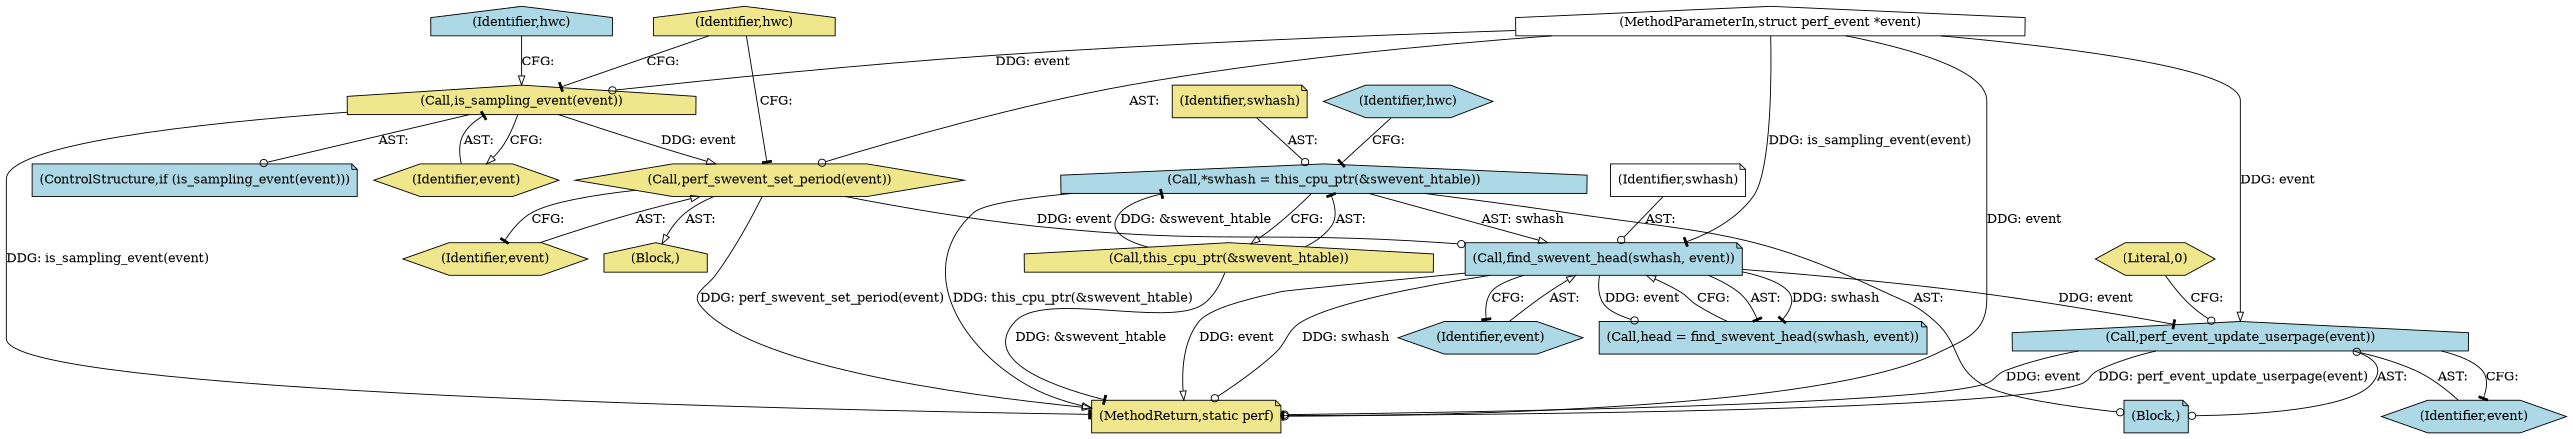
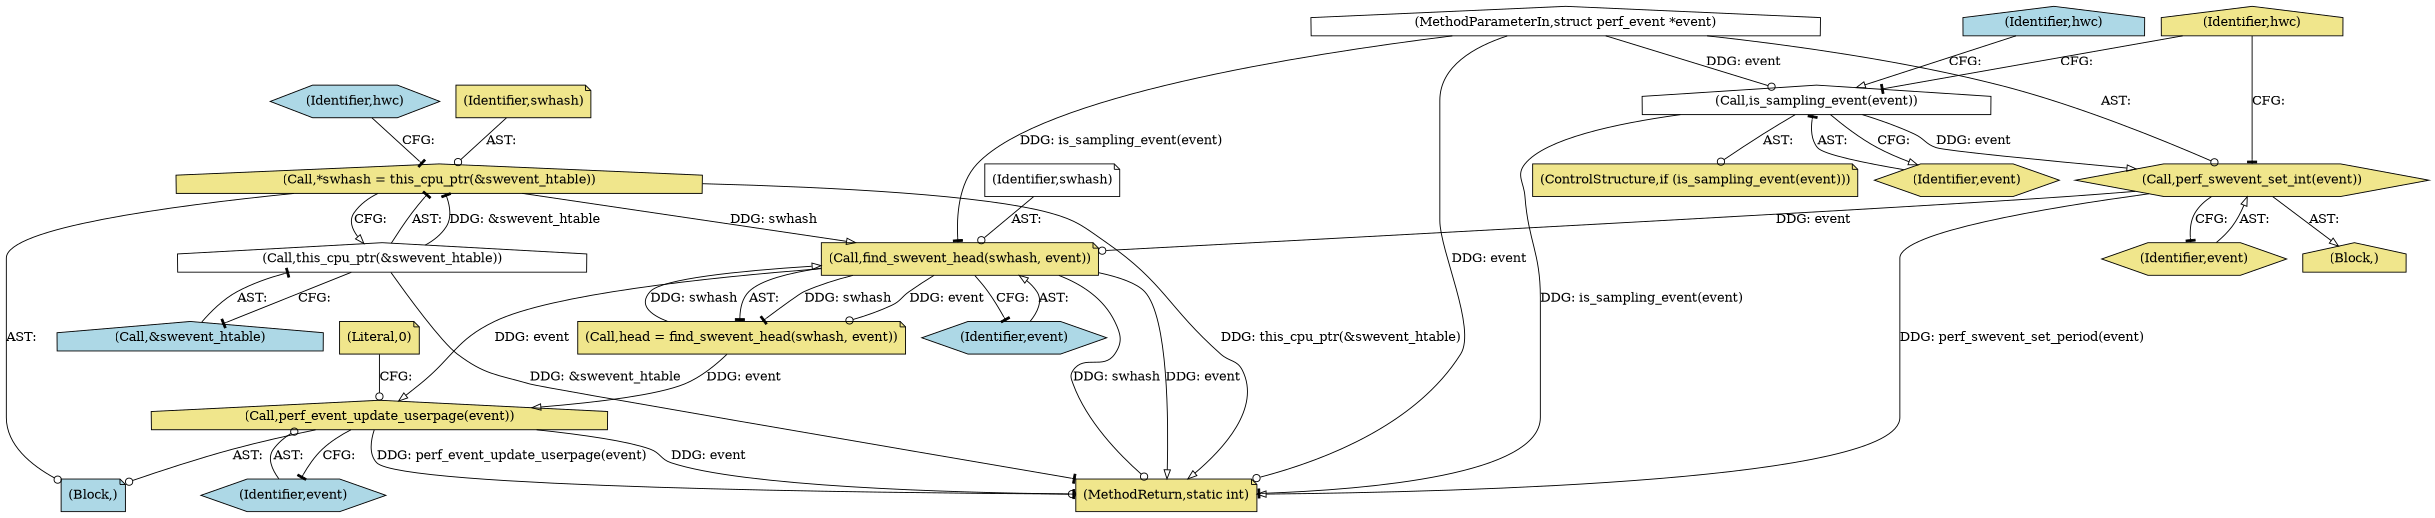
edge "(MethodParameterIn,struct perf_event *event)" -> "(Call,perf_event_update_userpage(event))": now "(Call,head = find_swevent_head(swhash, event))" -> "(Call,perf_event_update_userpage(event))"
node "(Call,is_sampling_event(event))": fillcolor khaki -> white
node "(ControlStructure,if (is_sampling_event(event)))": fillcolor lightblue -> khaki
node "(Call,perf_swevent_set_period(event))": label "(Call,perf_swevent_set_period(event))" -> "(Call,perf_swevent_set_int(event))"
node "(Call,*swhash = this_cpu_ptr(&swevent_htable))": fillcolor lightblue -> khaki
edge "(Call,*swhash = this_cpu_ptr(&swevent_htable))" -> "(Call,find_swevent_head(swhash, event))": label "AST: swhash" -> "DDG: swhash"
node "(Call,this_cpu_ptr(&swevent_htable))": fillcolor khaki -> white
node "(Call,find_swevent_head(swhash, event))": fillcolor lightblue -> khaki
node "(Literal,0)": shape hexagon -> note
edge "(Call,find_swevent_head(swhash, event))" -> "(Call,perf_event_update_userpage(event))": arrowhead tee -> onormal
edge "(Call,head = find_swevent_head(swhash, event))" -> "(Call,find_swevent_head(swhash, event))": label "CFG: " -> "DDG: swhash"
node "(Call,&swevent_htable)": added
node "(Call,head = find_swevent_head(swhash, event))": fillcolor lightblue -> khaki
node "(Call,perf_event_update_userpage(event))": fillcolor lightblue -> khaki
node "(MethodReturn,static perf)": label "(MethodReturn,static perf)" -> "(MethodReturn,static int)"
